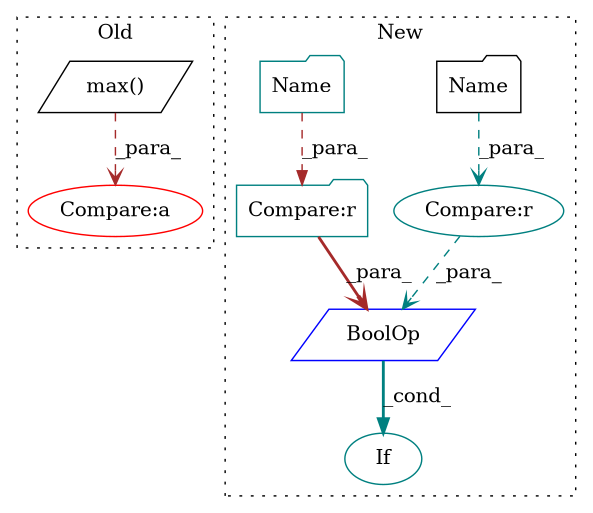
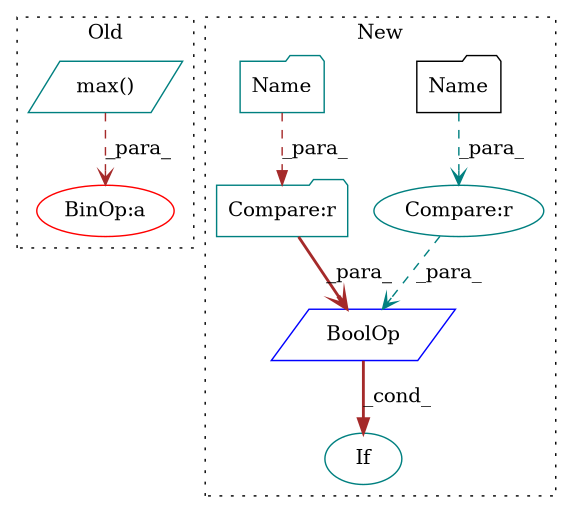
node "max()": color black -> teal
node "Compare:a": label "Compare:a" -> "BinOp:a"
edge "BoolOp" -> "If": color teal -> brown
